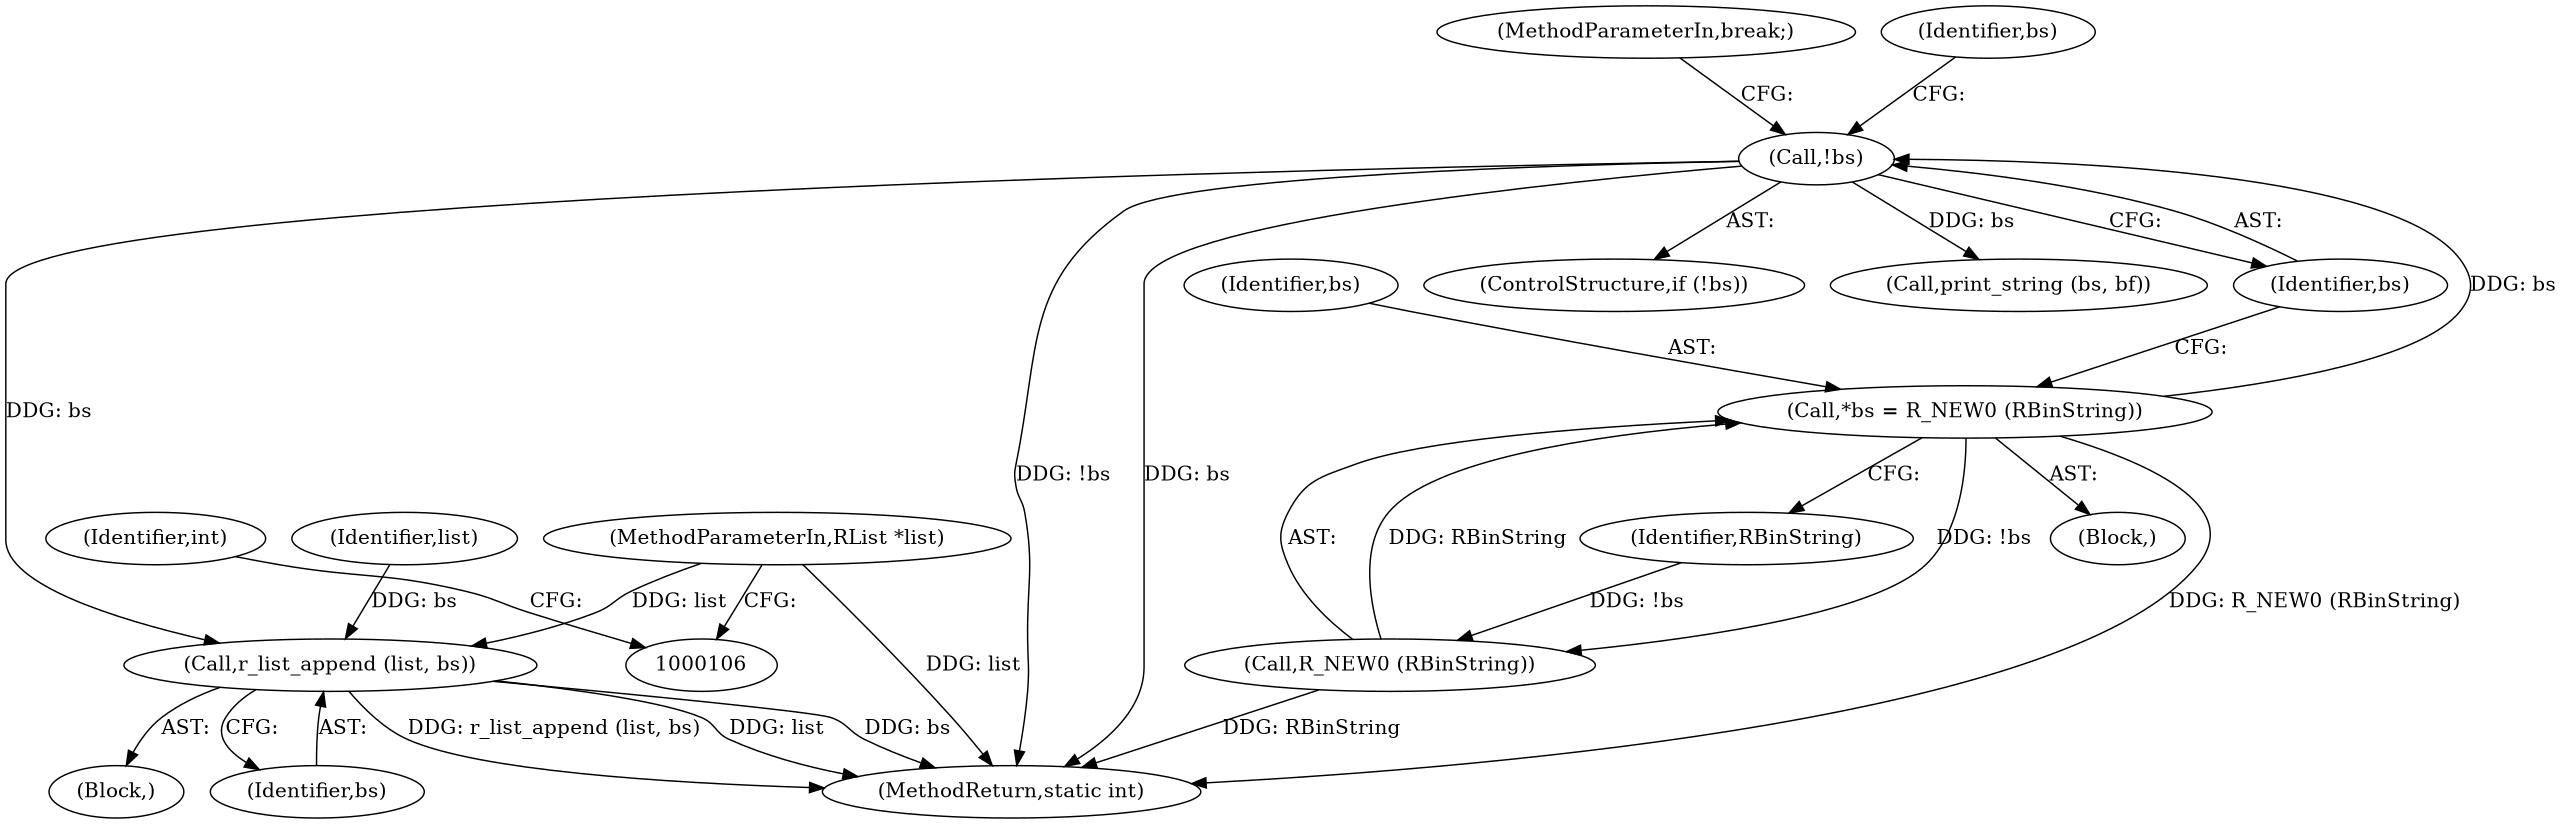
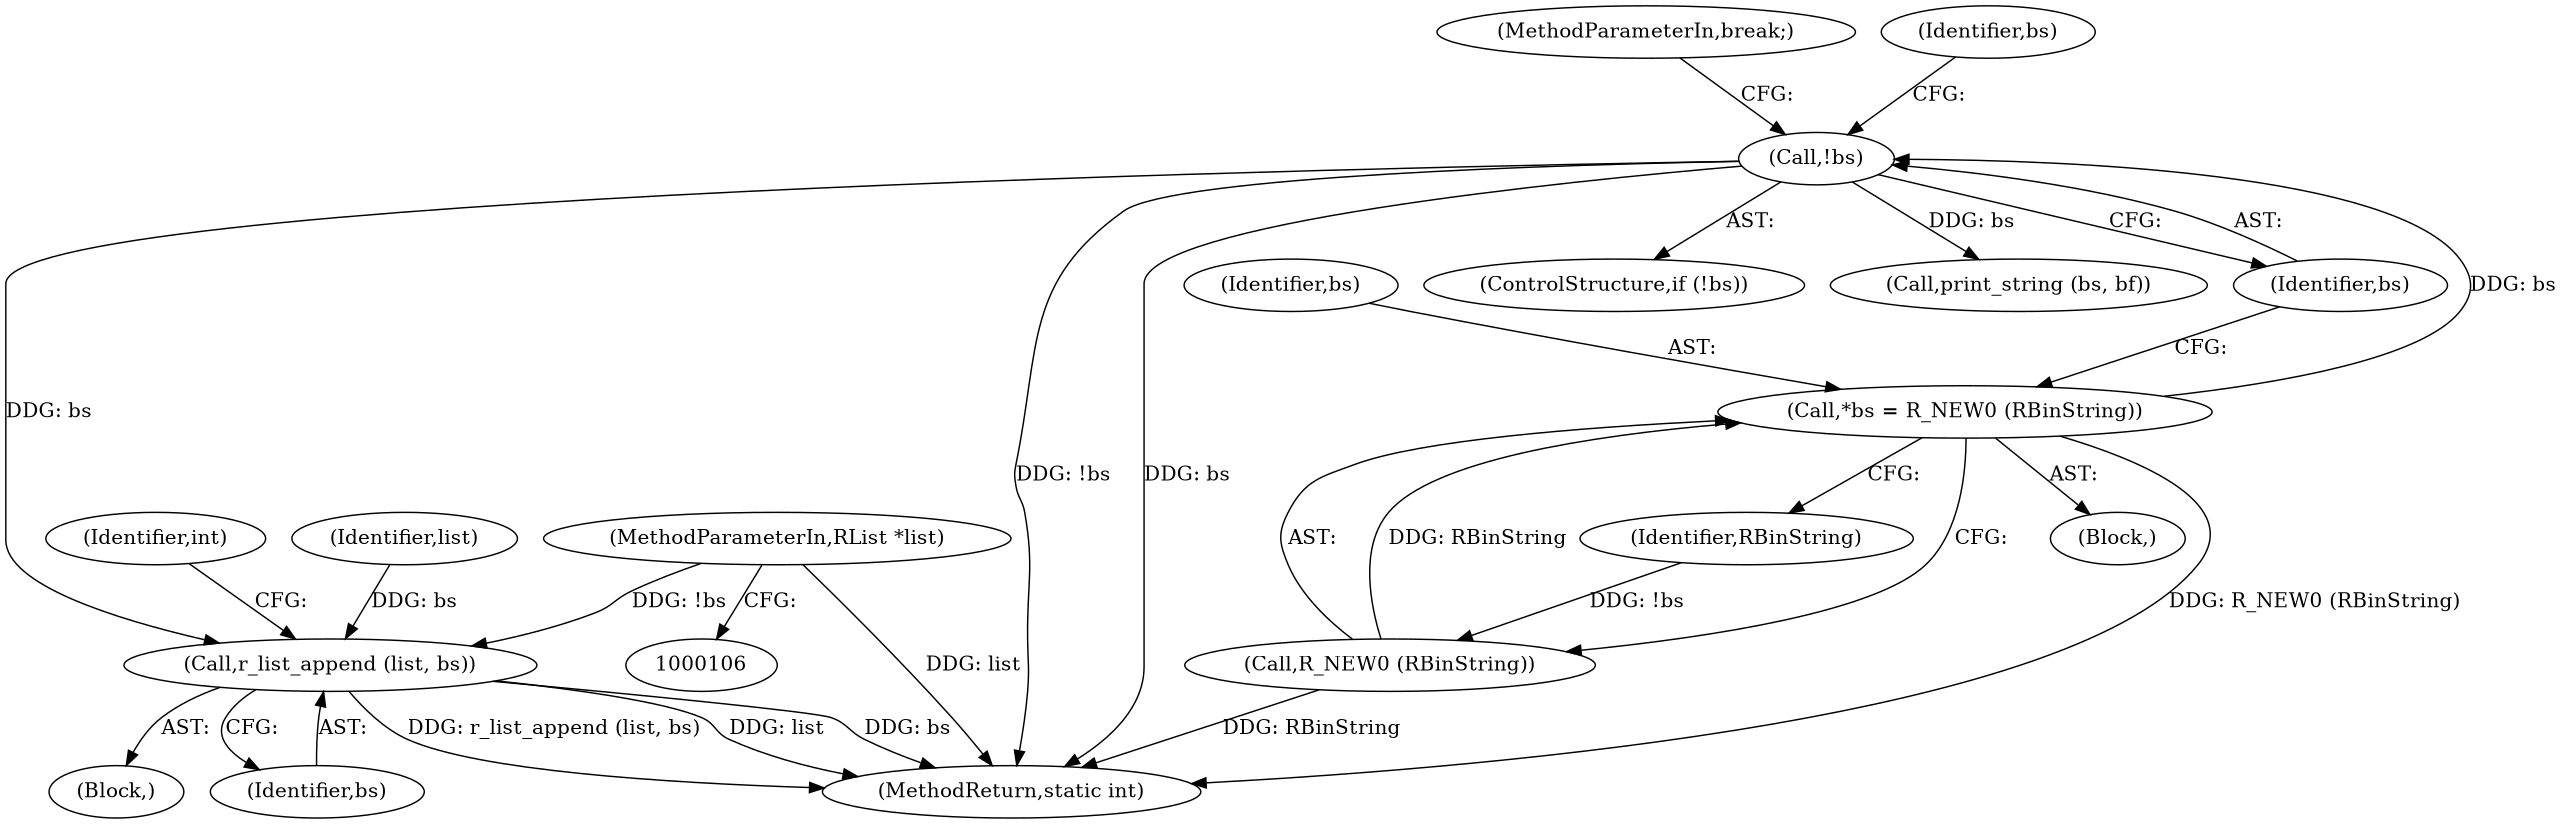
edge "(Call,*bs = R_NEW0 (RBinString))" -> "(Call,R_NEW0 (RBinString))": label "DDG: !bs" -> "CFG: "
edge "(Identifier,int)" -> "1000106": now "(Identifier,int)" -> "(Call,r_list_append (list, bs))"
edge "(MethodParameterIn,RList *list)" -> "(Call,r_list_append (list, bs))": label "DDG: list" -> "DDG: !bs"
